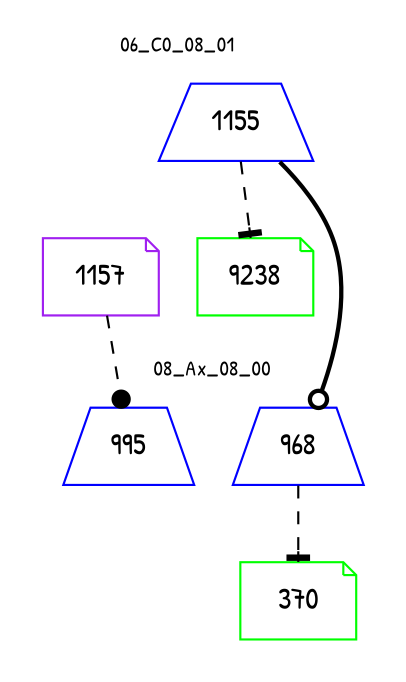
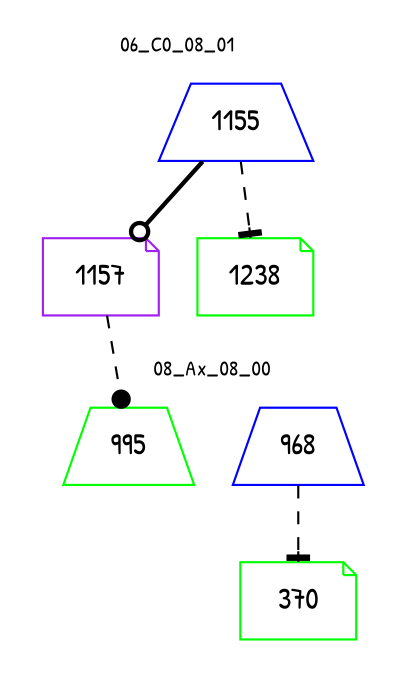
edge "1155" -> "968": now "1155" -> "1157"
node "9238": label "9238" -> "1238"
node "995": color blue -> green
